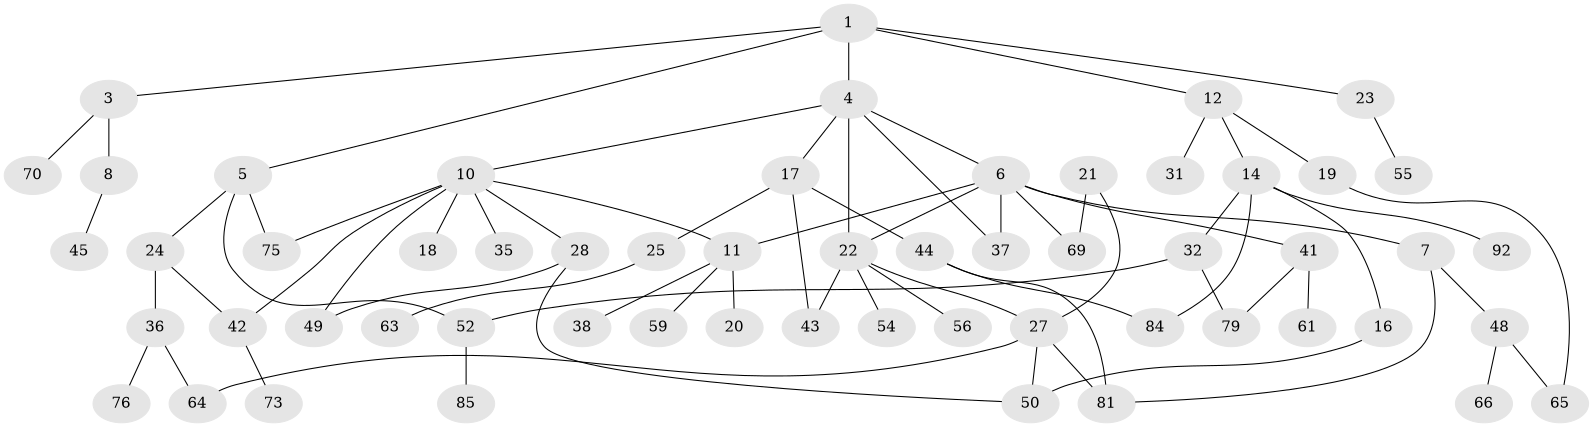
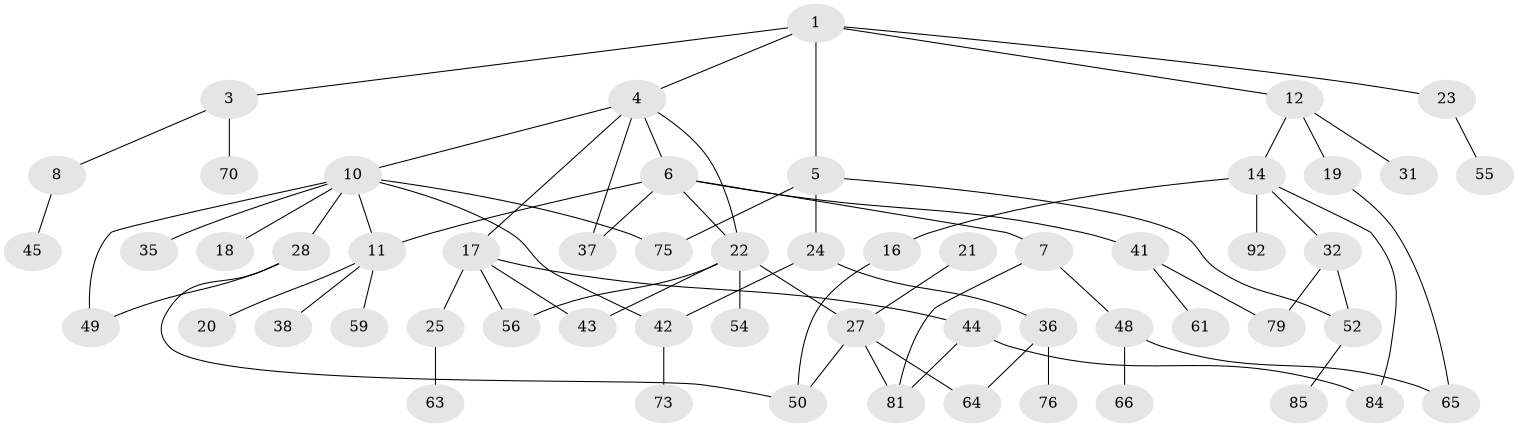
node "69": removed
edge "17" -- "56": added
